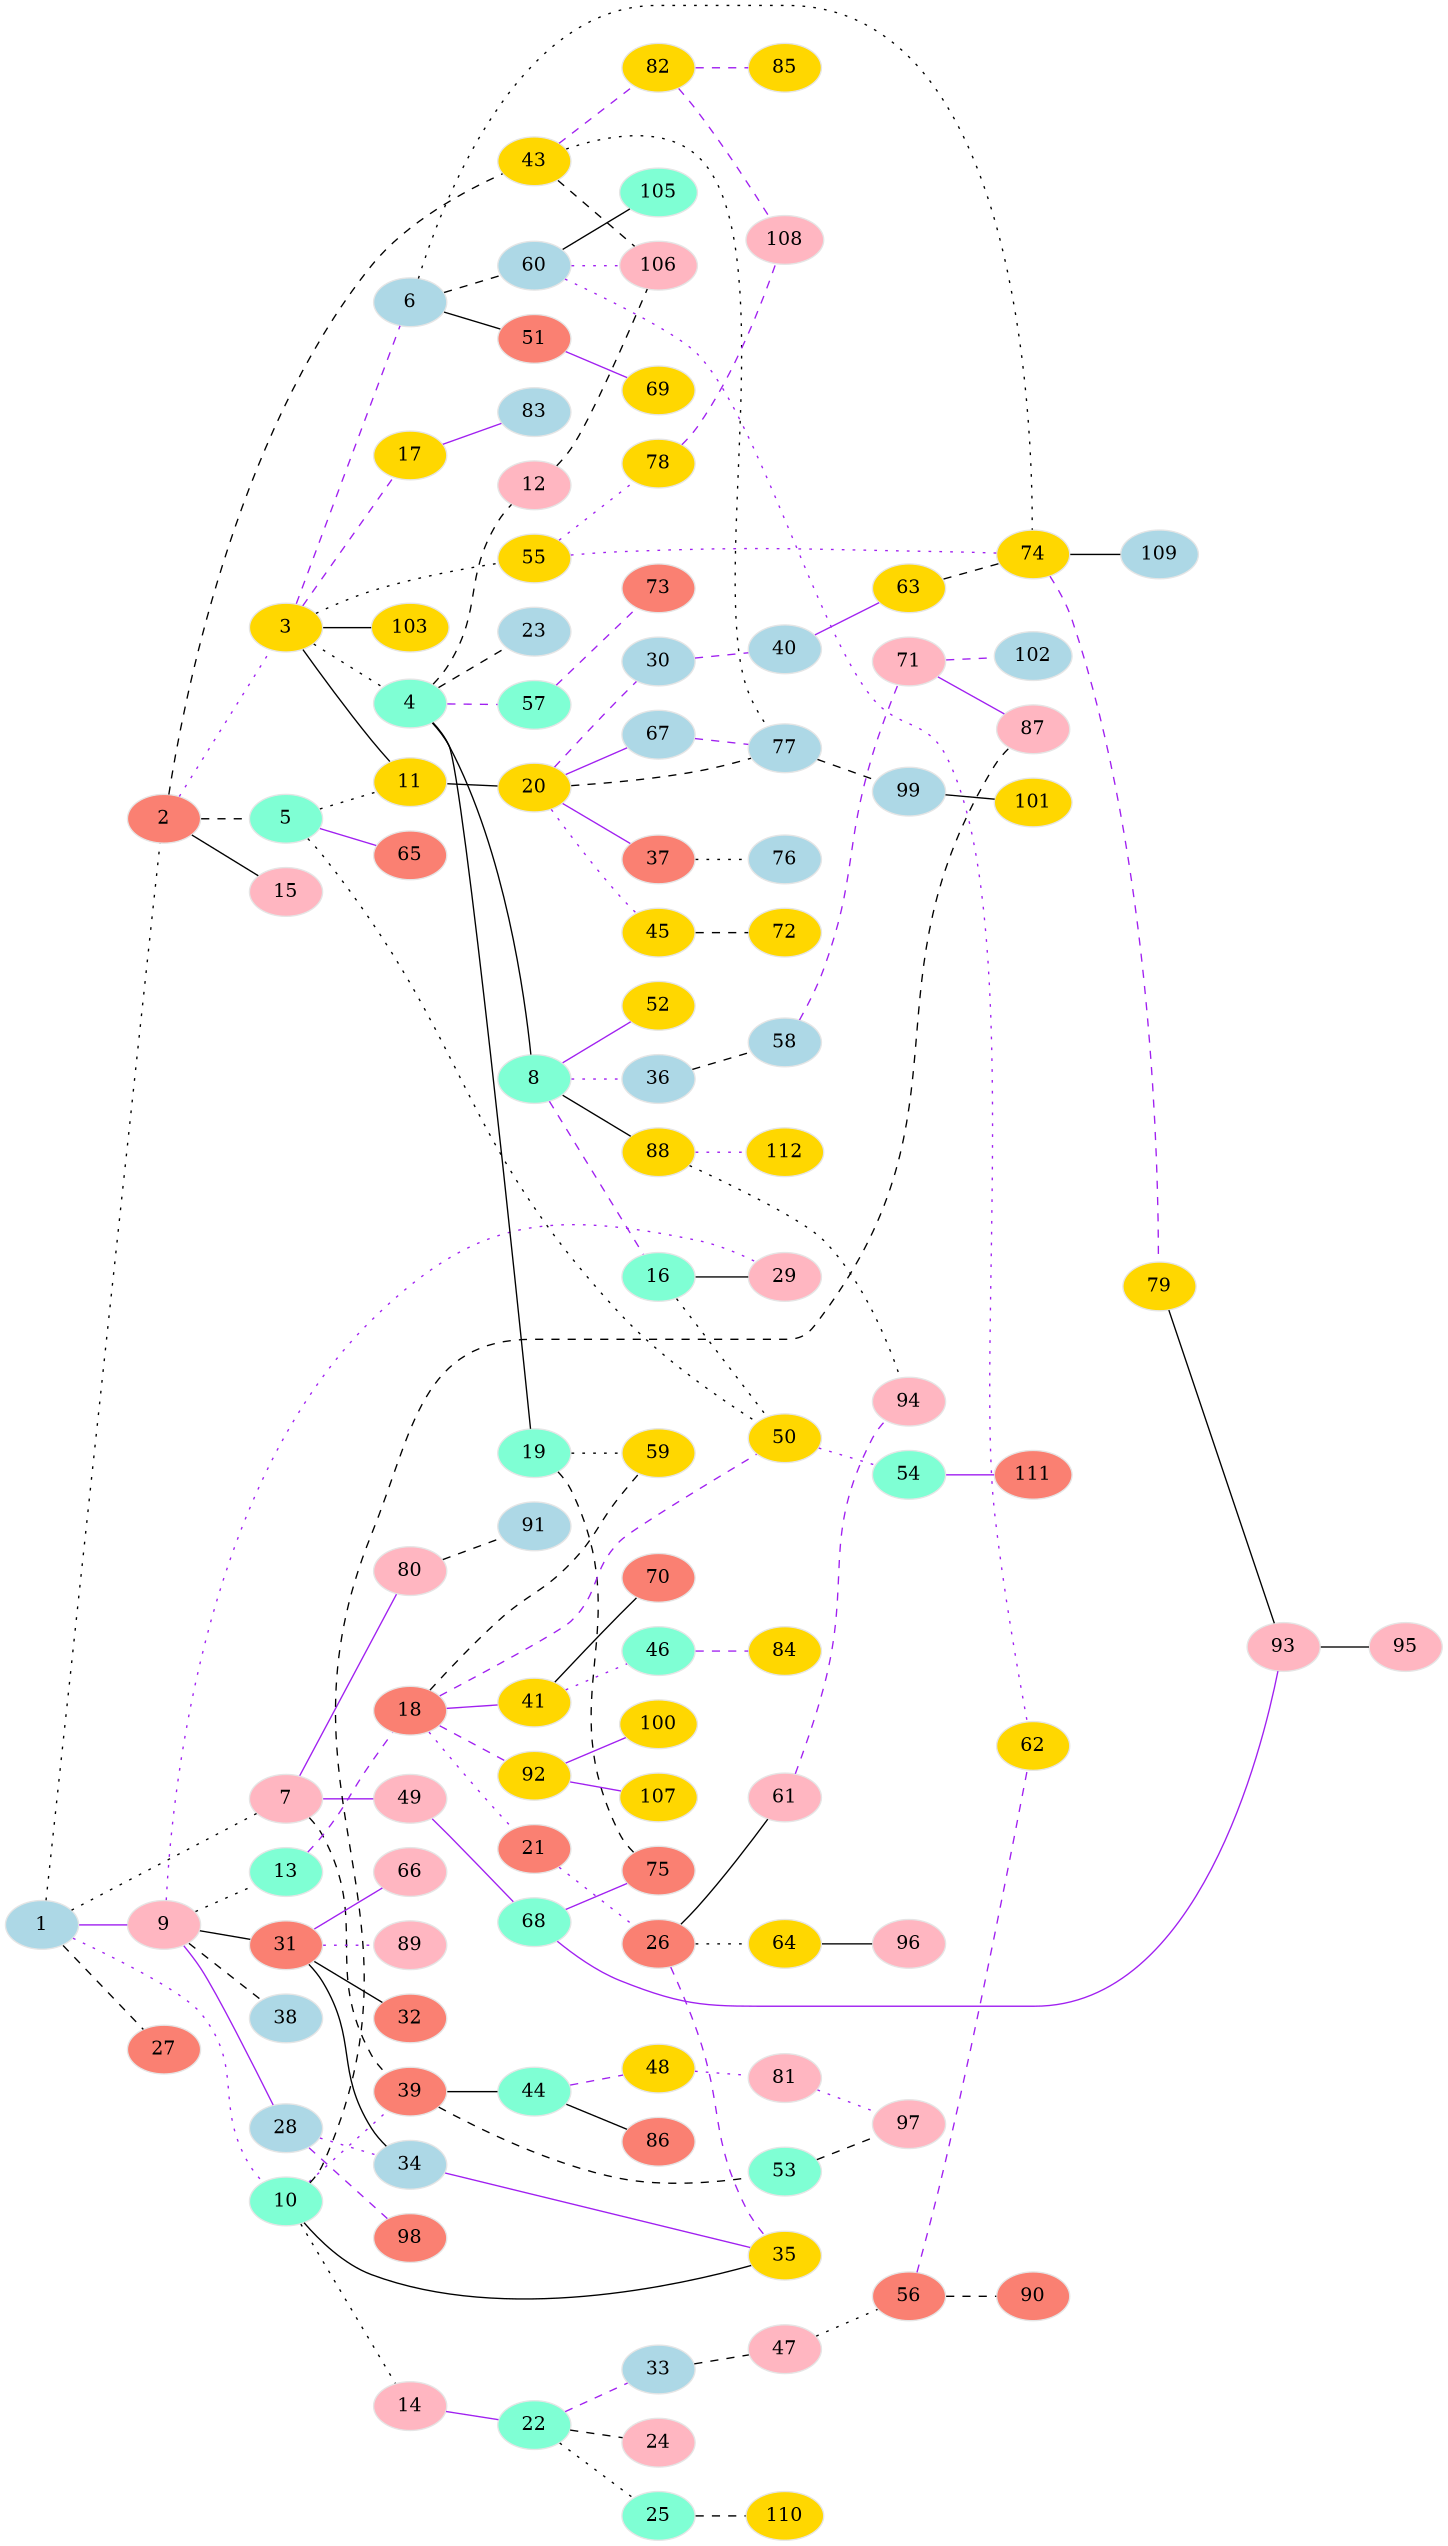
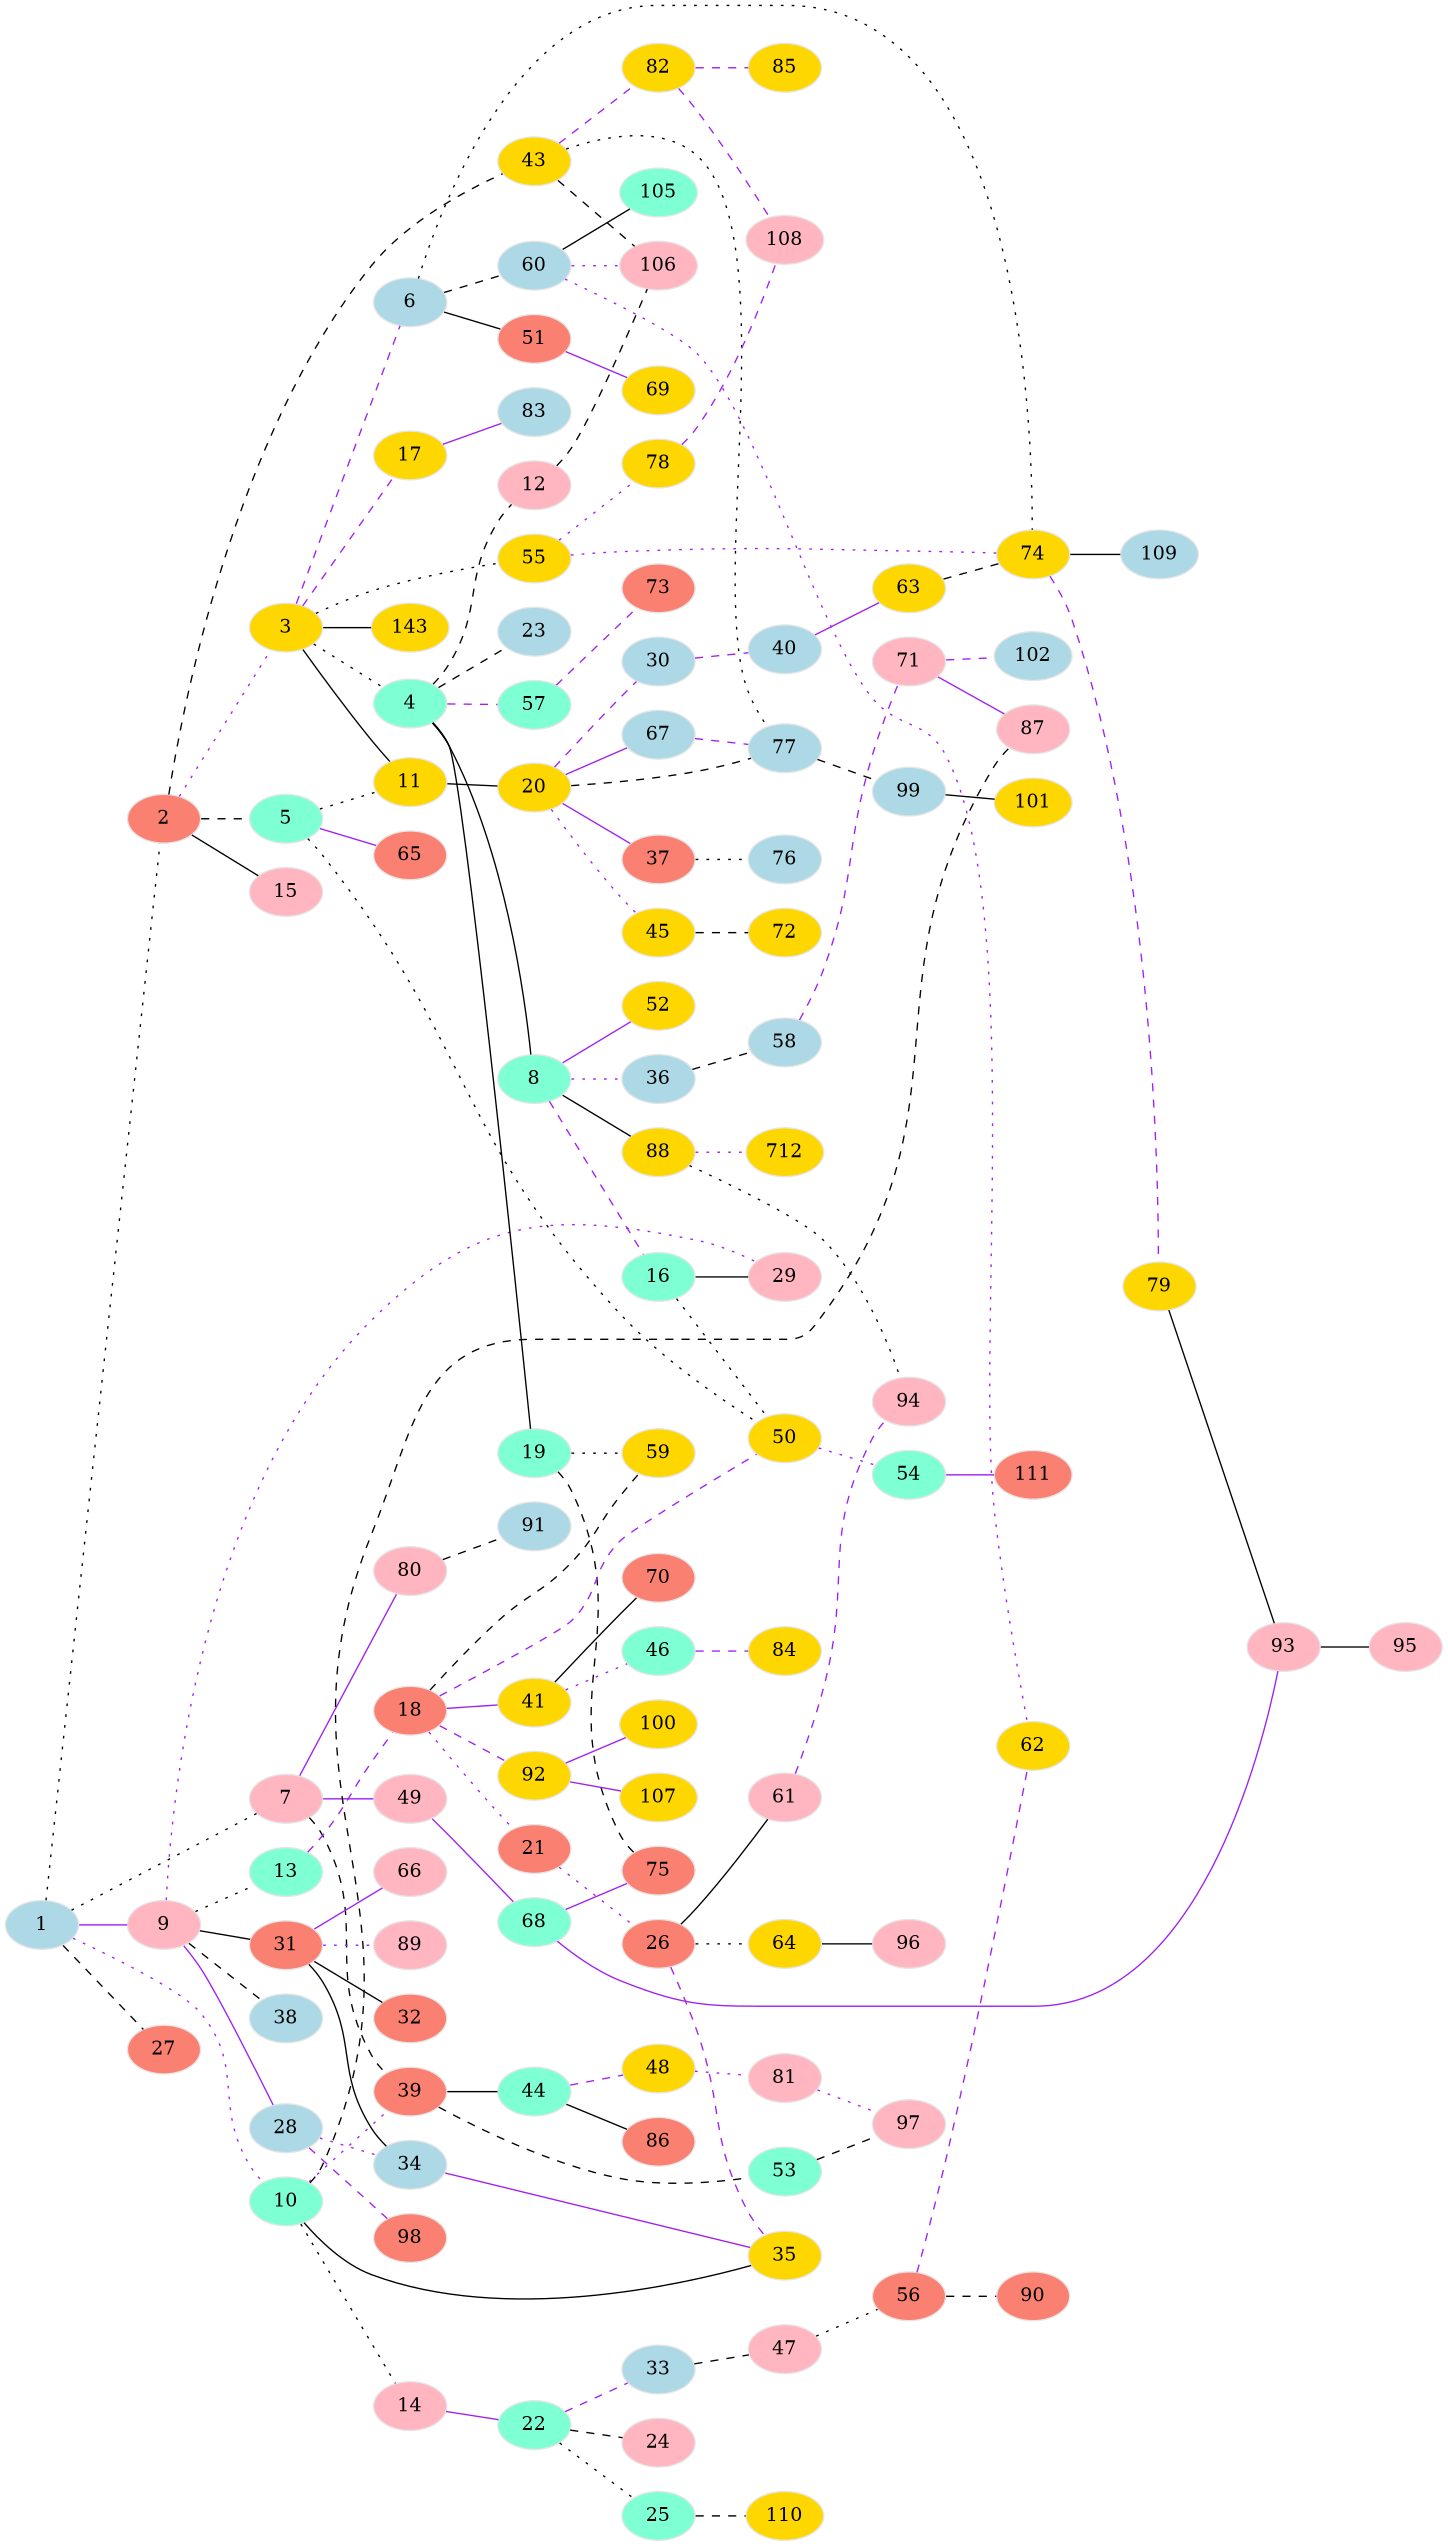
node "103": label "103" -> "143"
node "112": label "112" -> "712"
